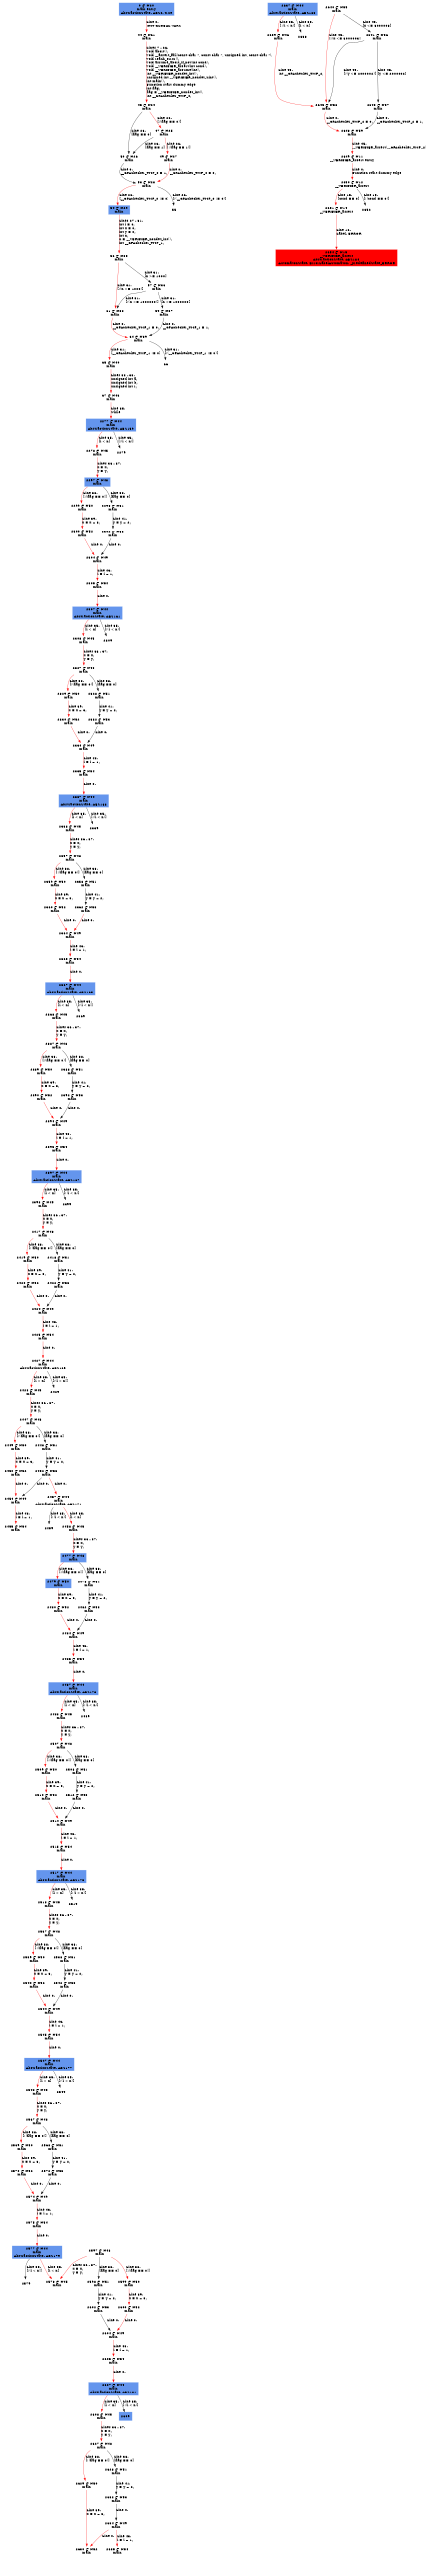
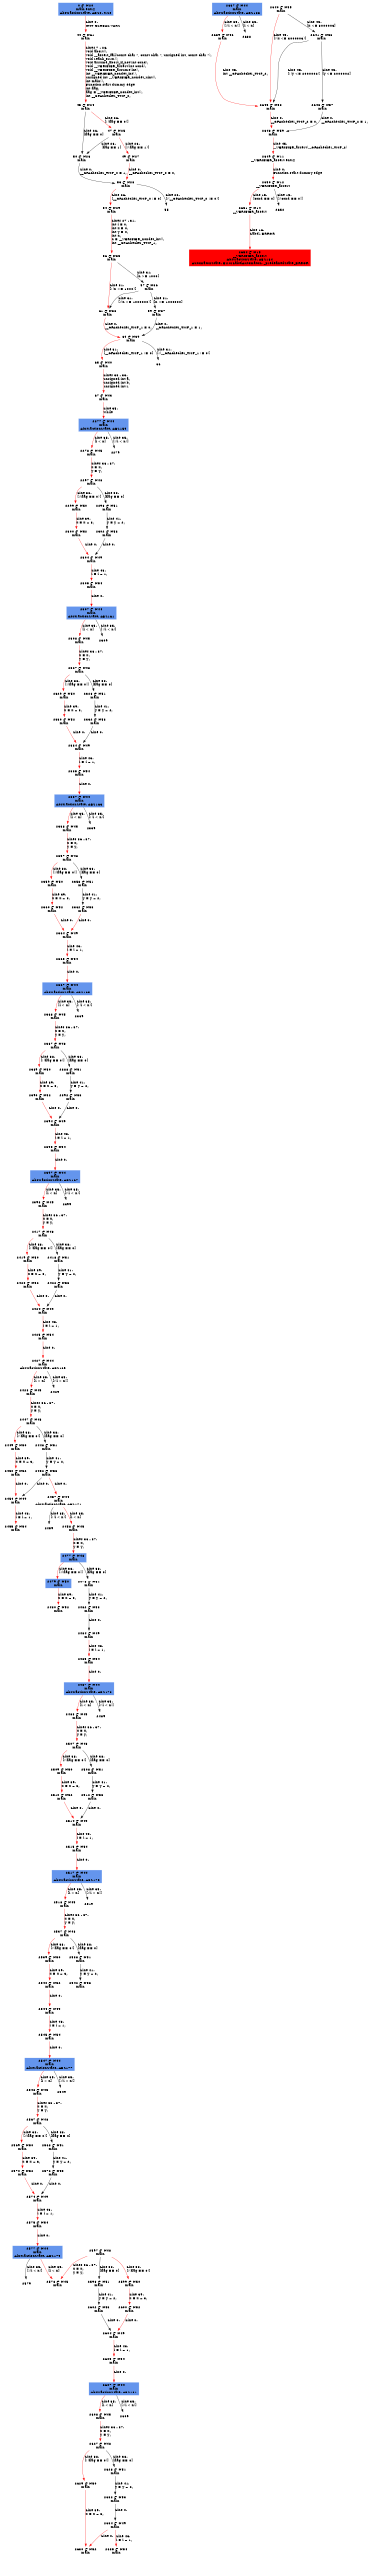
node "54 @ N29 main": fillcolor cornflowerblue -> white
node "2297 @ N48 main": fillcolor cornflowerblue -> white
edge "2480 @ N52 main" -> "2484 @ N49 main": removed, label "Line 0:"
edge "2542 @ N53 main" -> "2544 @ N49 main": removed, label "Line 0:"
node "2609": fillcolor cornflowerblue -> white
